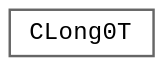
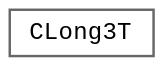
node "CLong0T": label "CLong0T" -> "CLong3T"
